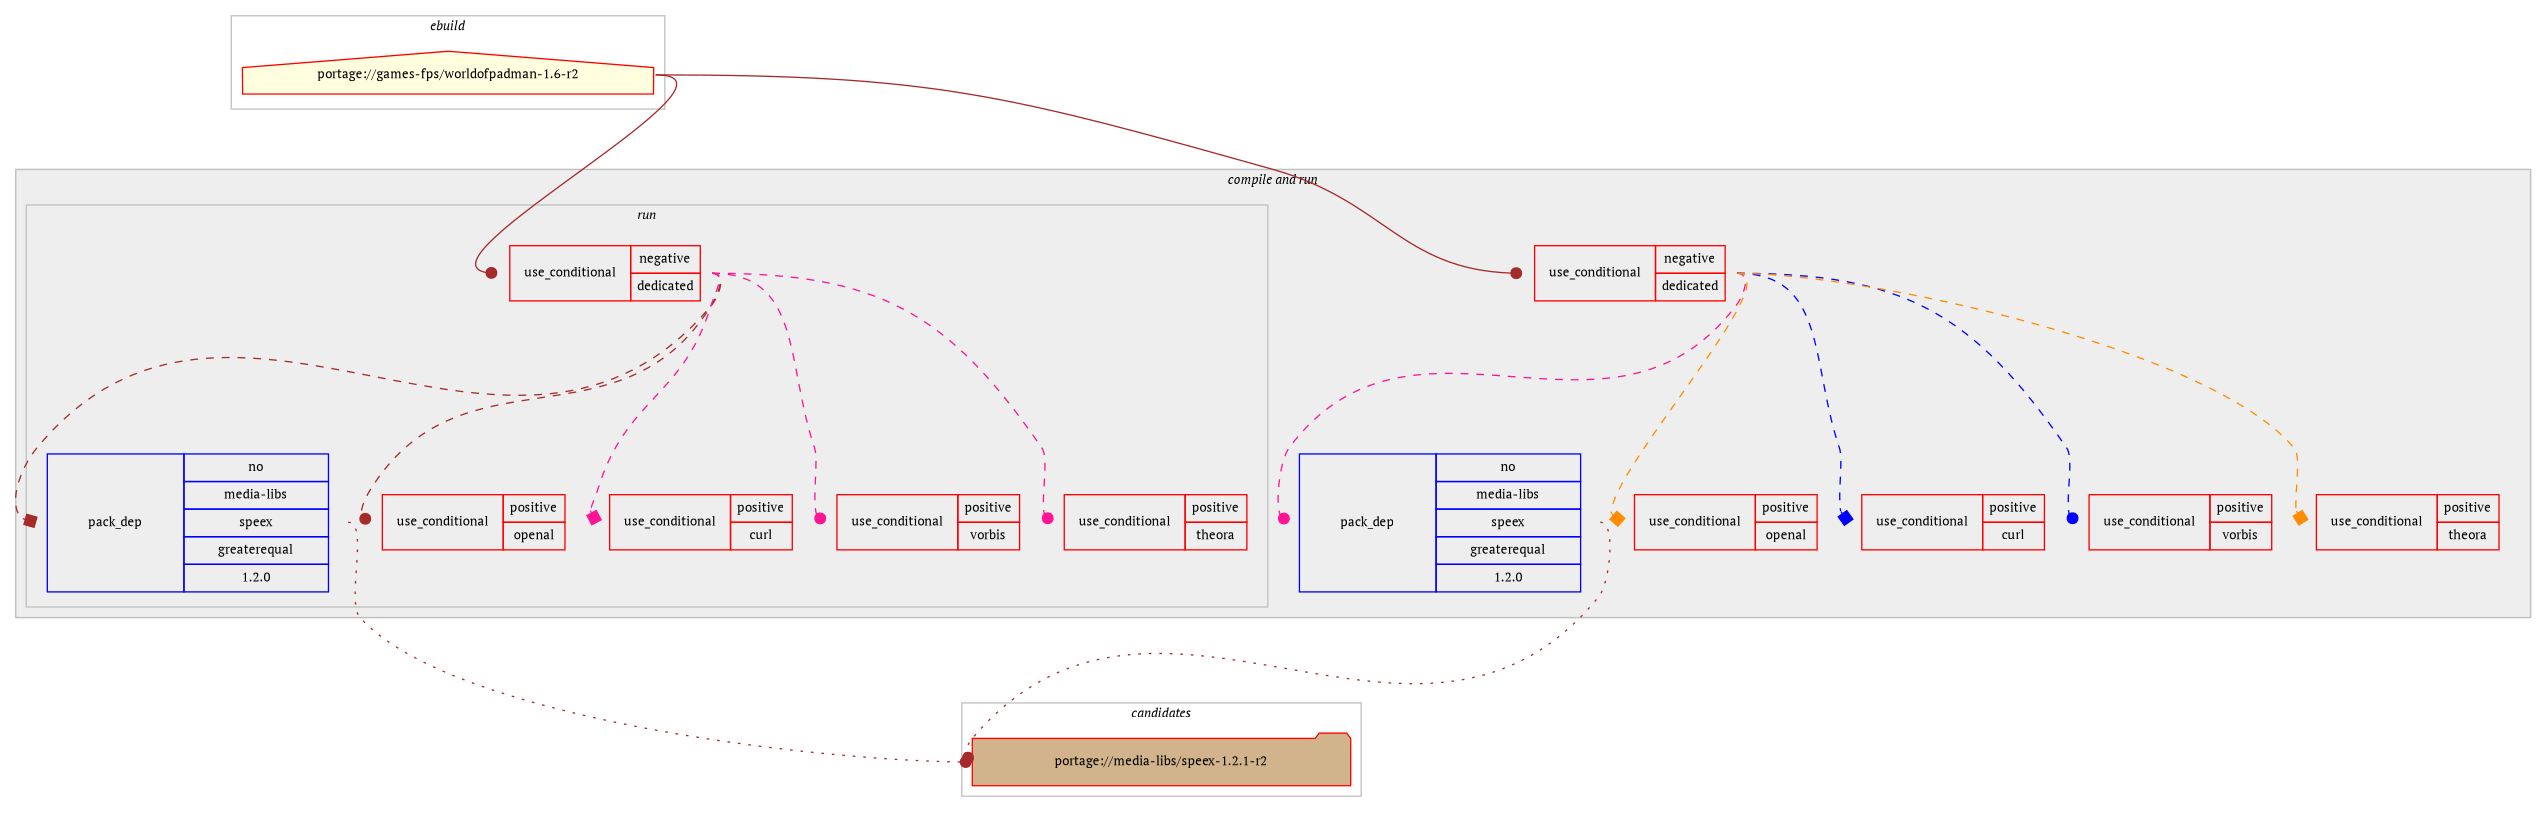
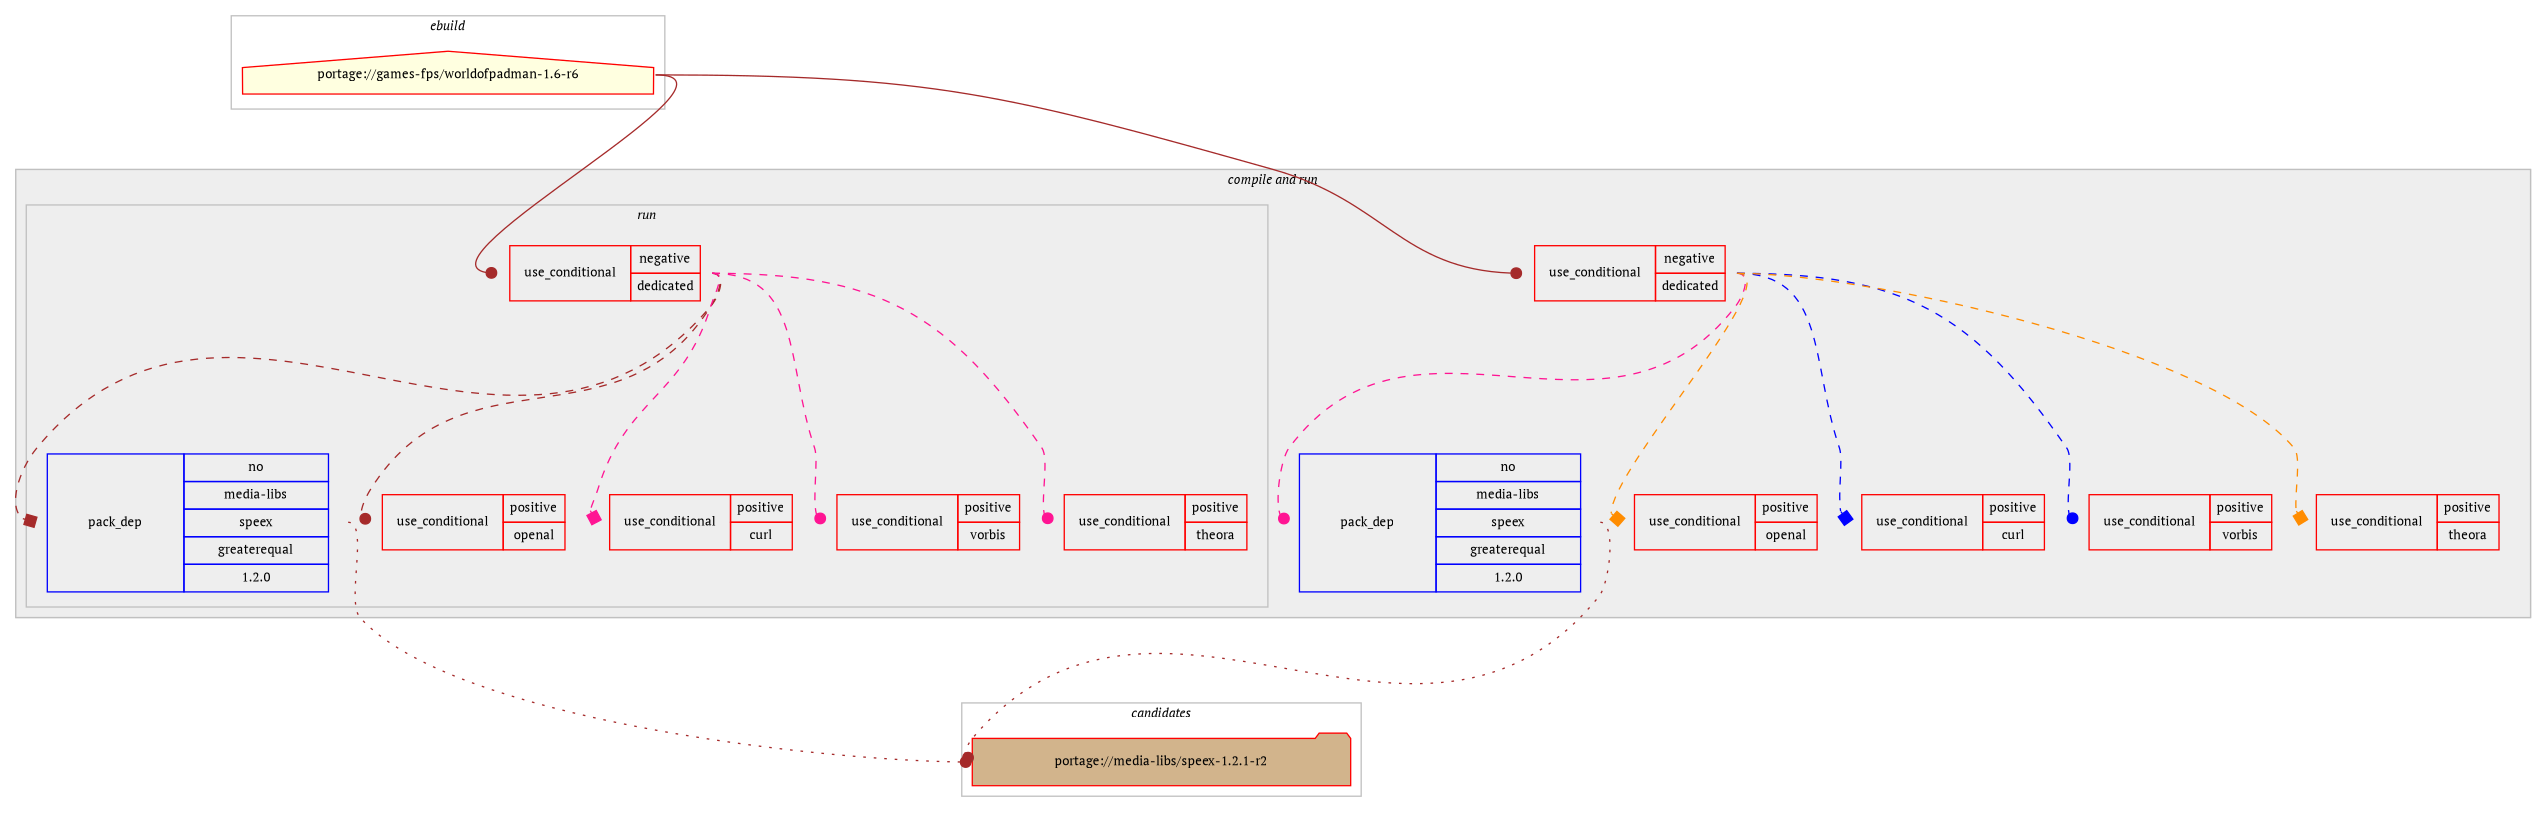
node "portage://games-fps/worldofpadman-1.6-r2": label "portage://games-fps/worldofpadman-1.6-r2" -> "portage://games-fps/worldofpadman-1.6-r6"
